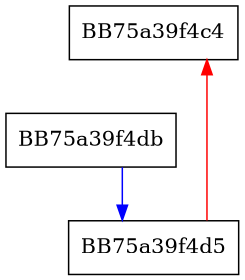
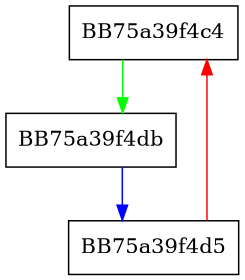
edge "BB75a39f4c4" -> "BB75a39f4db": added
